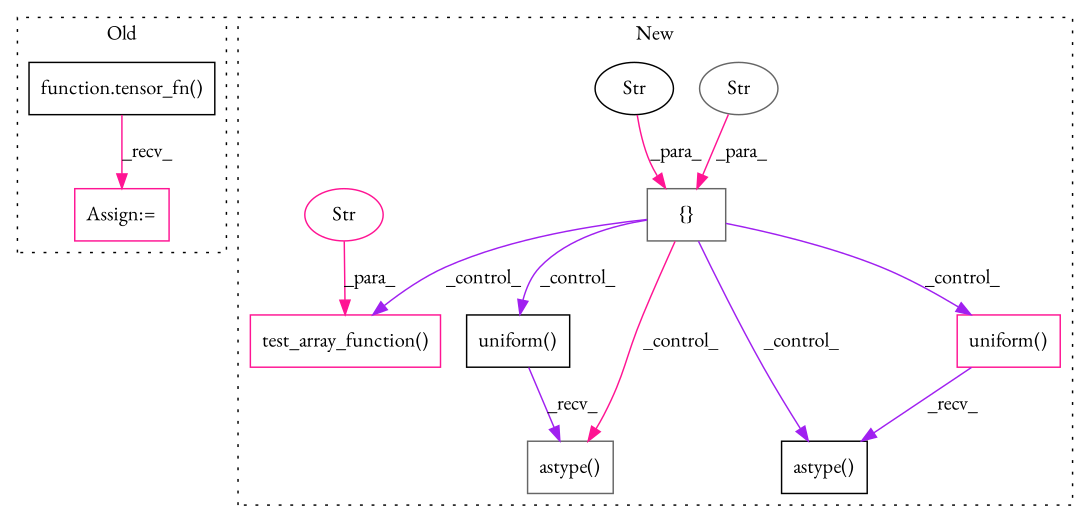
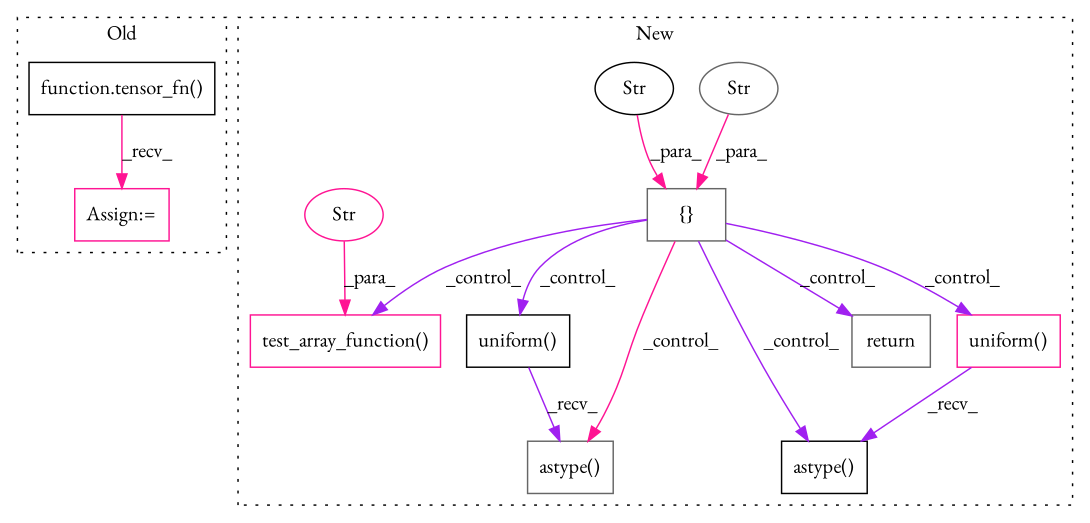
node "return": added
